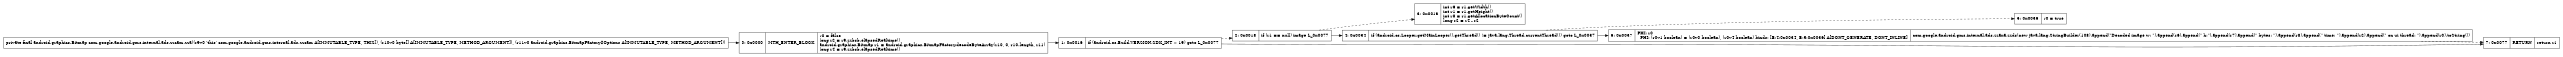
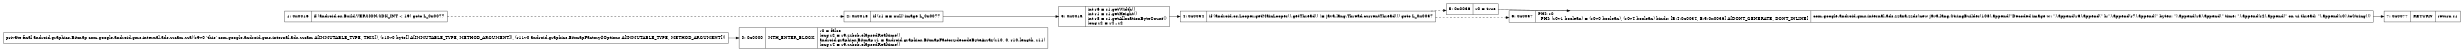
edge "5: 0x0036" -> "6: 0x0037": added
edge "2: 0x0018" -> "3: 0x001a": style dashed -> solid
edge "2: 0x0018" -> "4: 0x0034": now "3: 0x001a" -> "4: 0x0034"
edge "4: 0x0034" -> "6: 0x0037": style solid -> dashed
edge "6: 0x0037" -> "7: 0x0077": style dashed -> solid
edge "0: 0x0000" -> "1: 0x0016": removed
edge "1: 0x0016" -> "7: 0x0077": removed
